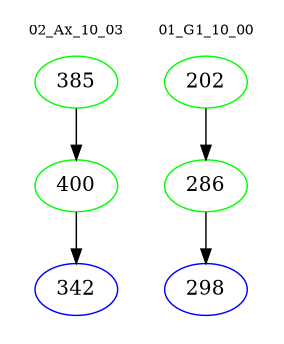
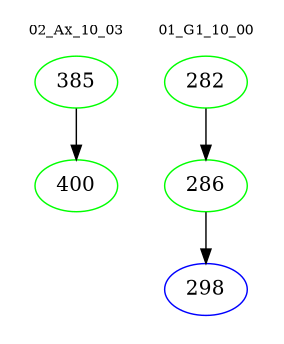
node "202": label "202" -> "282"
node "342": removed
